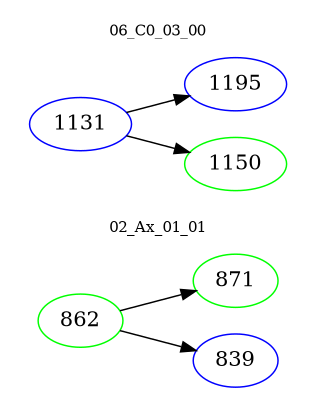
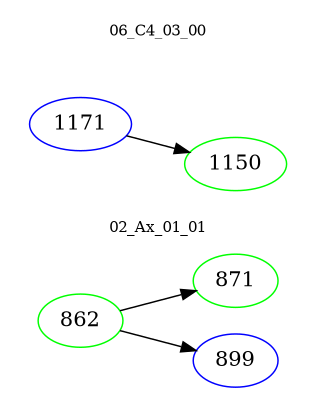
cluster "06_C0_03_00": label "06_C0_03_00" -> "06_C4_03_00"
node "1195": removed
node "1131": label "1131" -> "1171"
node "839": label "839" -> "899"
